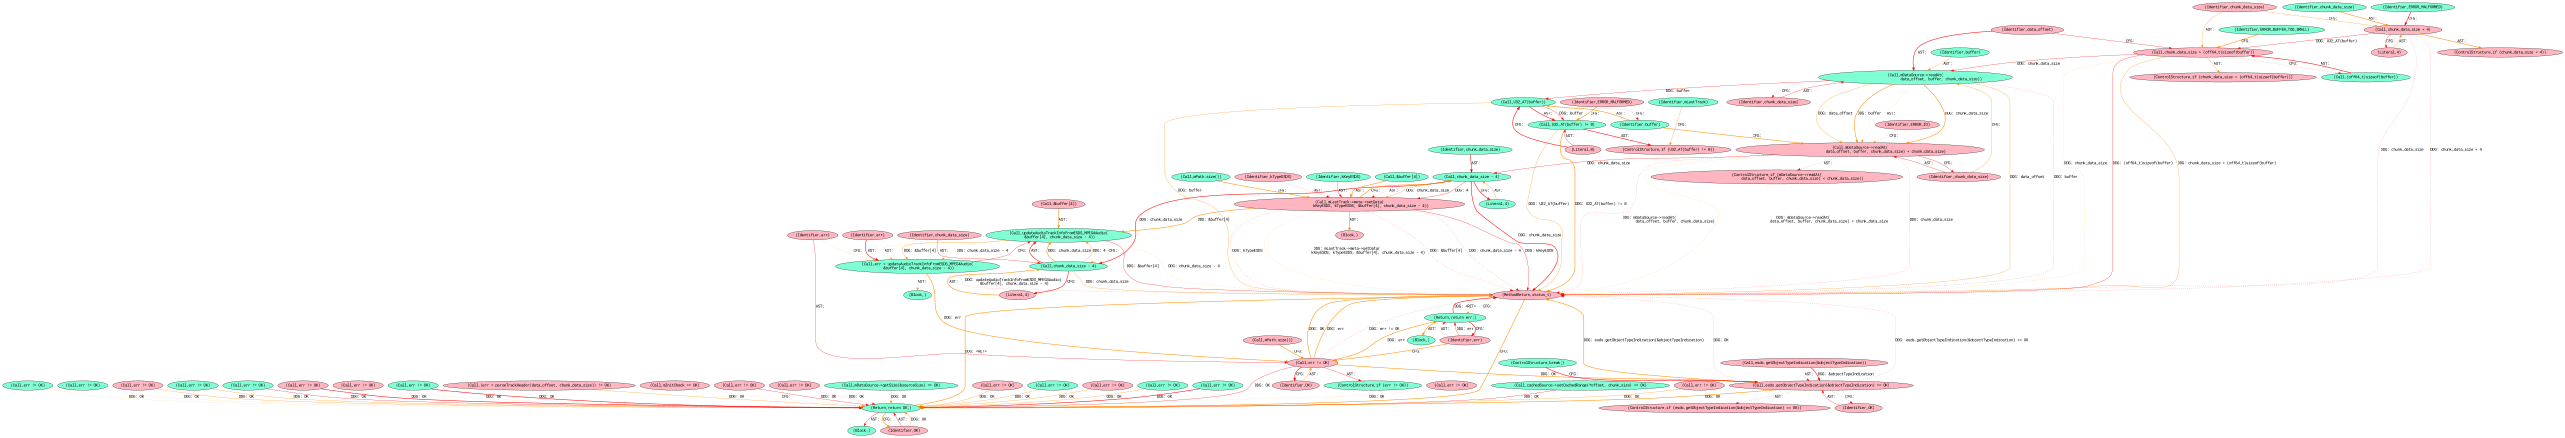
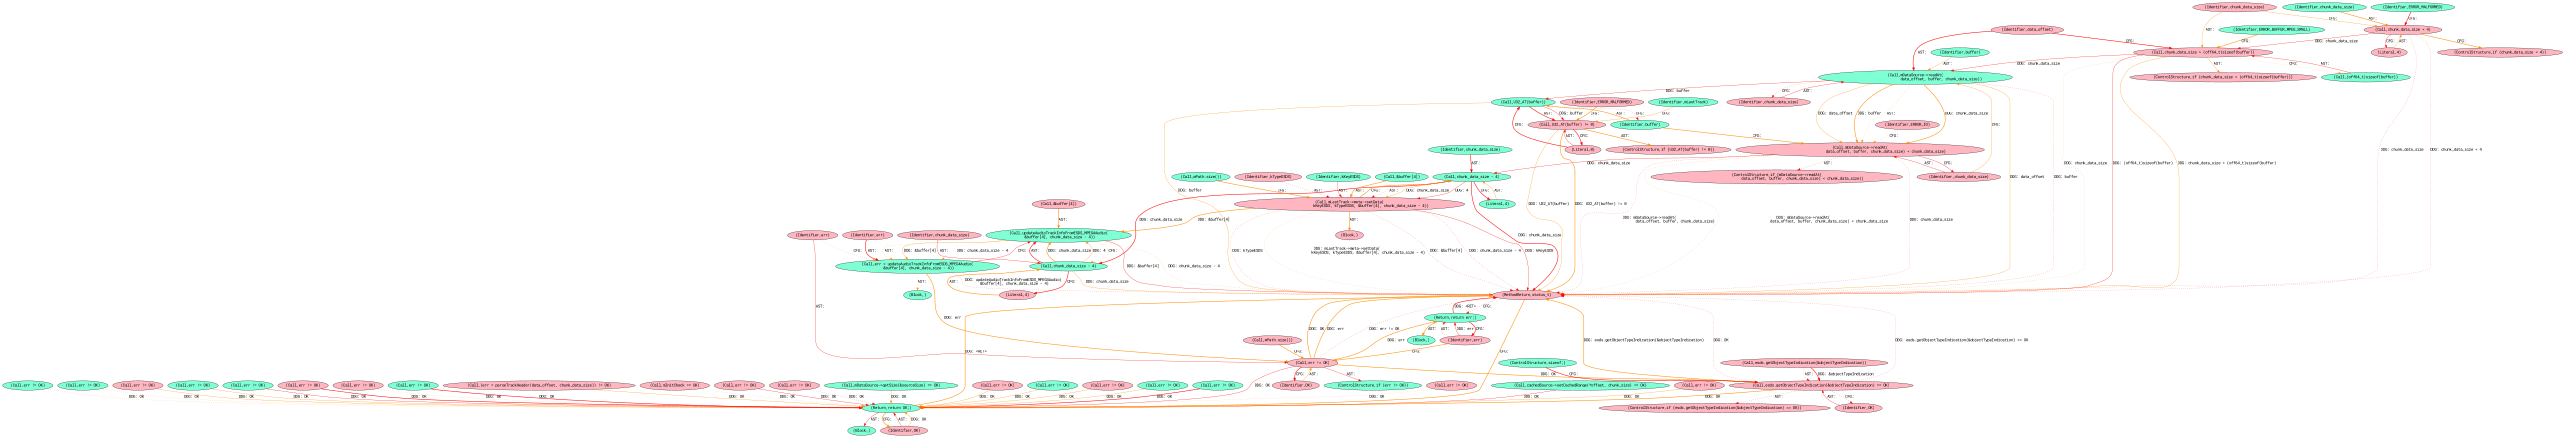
node "(Identifier,ERROR_BUFFER_TOO_SMALL)": label "(Identifier,ERROR_BUFFER_TOO_SMALL)" -> "(Identifier,ERROR_BUFFER_MPEG_SMALL)"
edge "(Identifier,data_offset)" -> "(Call,chunk_data_size > (off64_t)sizeof(buffer))": style solid -> bold
edge "(Call,chunk_data_size < 4)" -> "(Call,chunk_data_size > (off64_t)sizeof(buffer))": label "DDG: U32_AT(buffer)" -> "DDG: chunk_data_size"
edge "(Call,chunk_data_size < 4)" -> "(ControlStructure,if (chunk_data_size < 4))": label "AST: " -> "CFG: "
edge "(Call,(off64_t)sizeof(buffer))" -> "(Call,chunk_data_size > (off64_t)sizeof(buffer))": style bold -> solid
edge "(Call,chunk_data_size > (off64_t)sizeof(buffer))" -> "(Call,(off64_t)sizeof(buffer))": color red -> darkorange
node "(Call,U32_AT(buffer) != 0)": fillcolor aquamarine -> lightpink
edge "(Identifier,mLastTrack)" -> "(ControlStructure,if (U32_AT(buffer) != 0))": now "(Identifier,mLastTrack)" -> "(Call,U32_AT(buffer) != 0)"
edge "(Call,U32_AT(buffer) != 0)" -> "(Literal,0)": added, label "CFG:"
edge "(Call,U32_AT(buffer) != 0)" -> "(ControlStructure,if (U32_AT(buffer) != 0))": color red -> darkorange
edge "(MethodReturn,status_t)" -> "(Return,return err;)": color darkorange -> red
node "(ControlStructure,break;)": label "(ControlStructure,break;)" -> "(ControlStructure,sizeof;)"
edge "(Call,mInitCheck == OK)" -> "(Return,return OK;)": label "CFG: " -> "DDG: OK"
